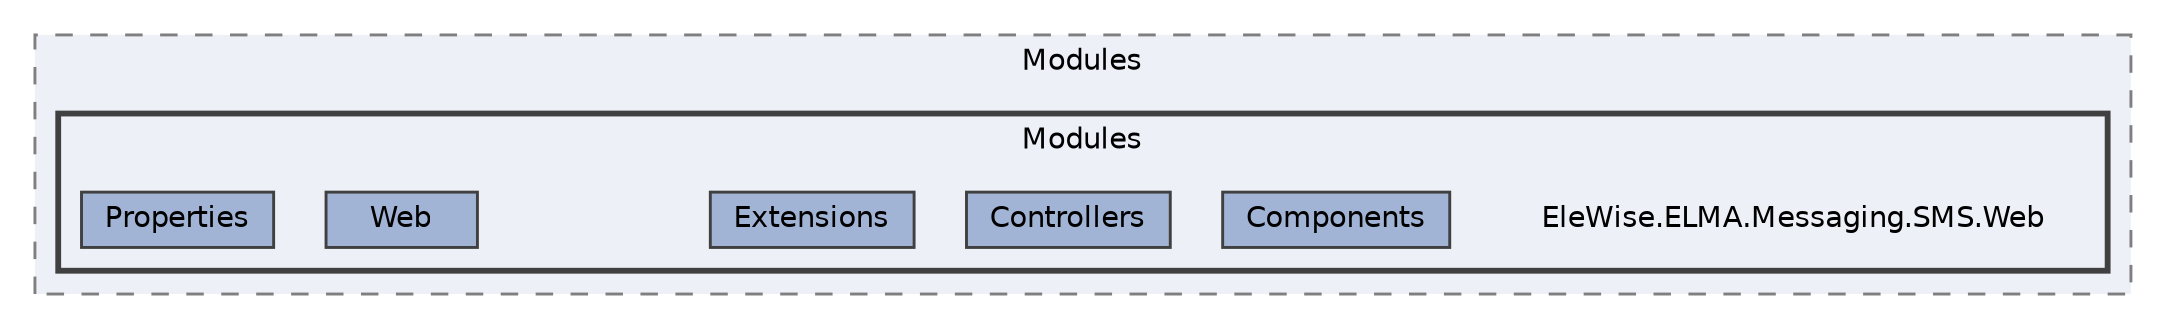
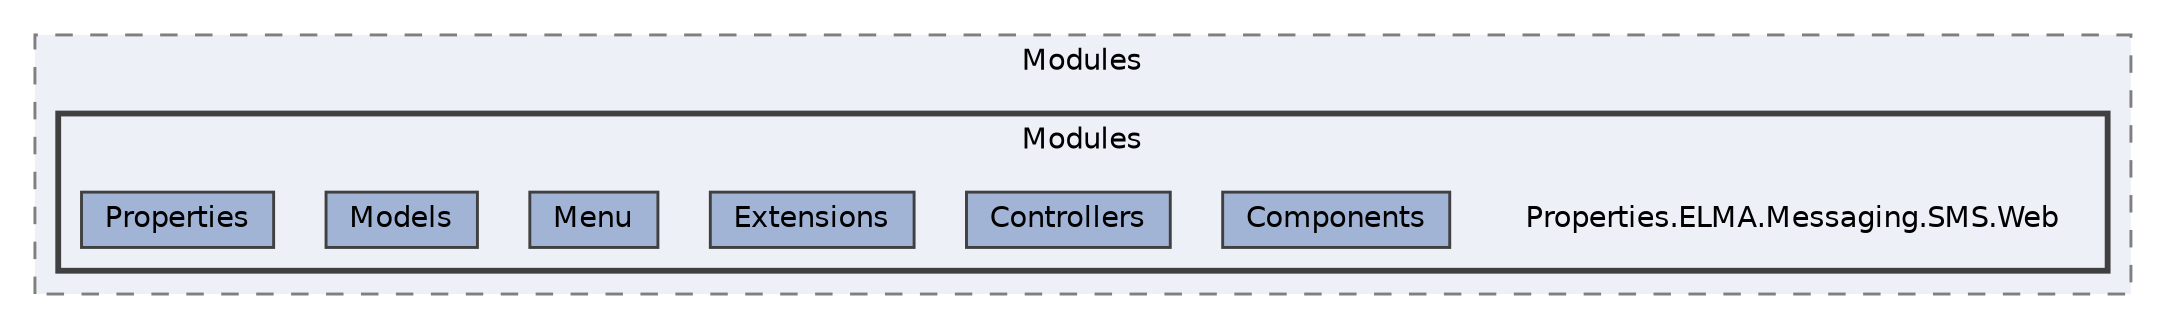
node "Web": label "Web" -> "Models"
node "Menu": added
node "EleWise.ELMA.Messaging.SMS.Web": label "EleWise.ELMA.Messaging.SMS.Web" -> "Properties.ELMA.Messaging.SMS.Web"
